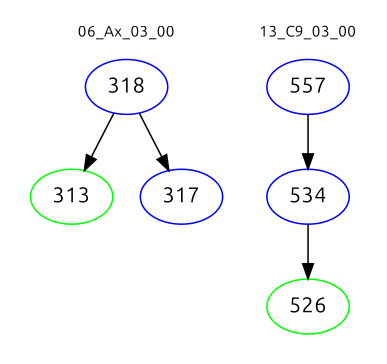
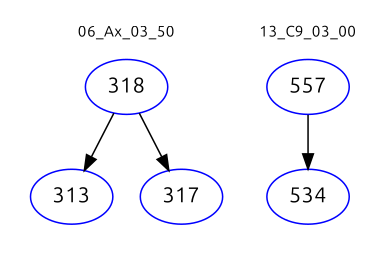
cluster "06_Ax_03_00": label "06_Ax_03_00" -> "06_Ax_03_50"
node "313": color green -> blue
node "526": removed
